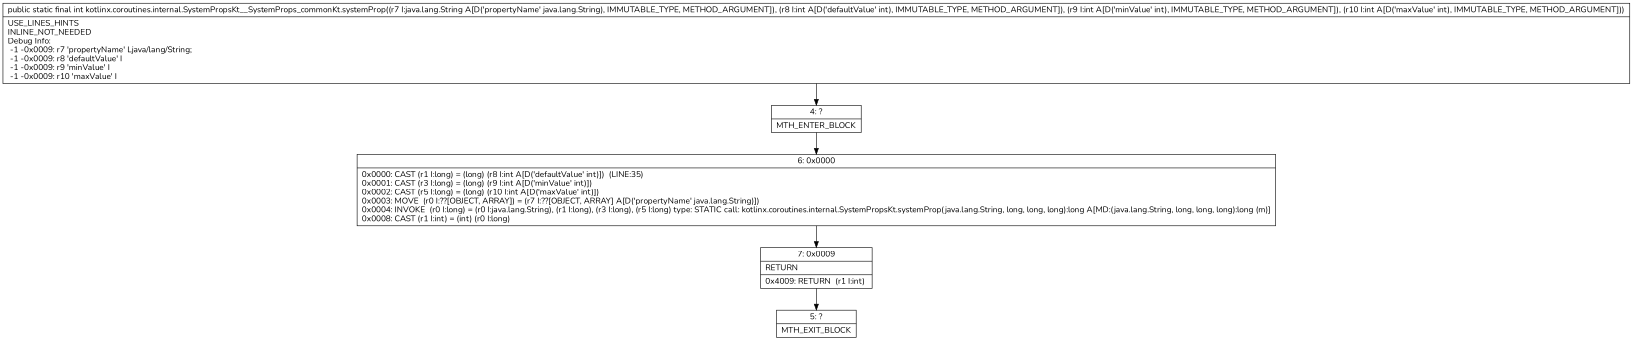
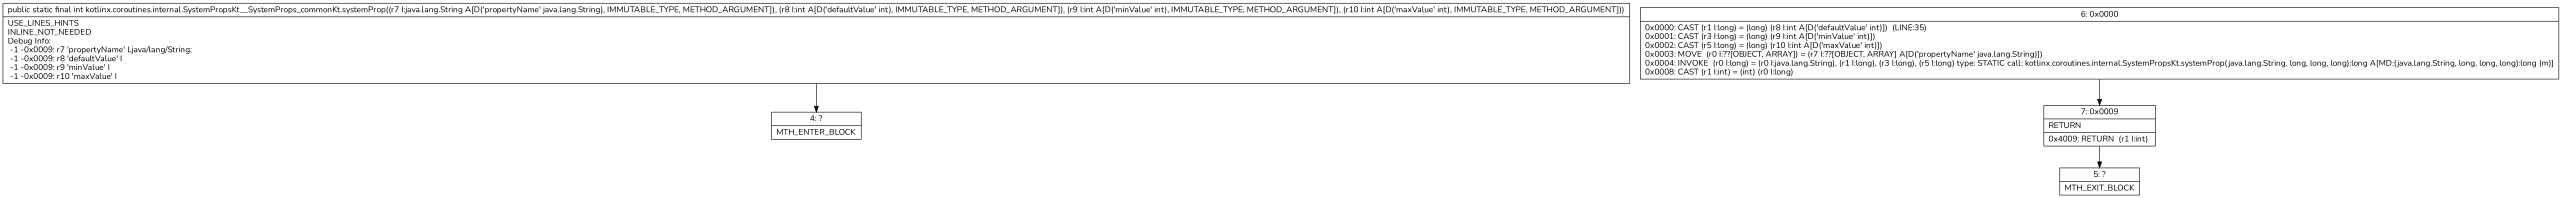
edge "4: ?" -> "6: 0x0000": removed
